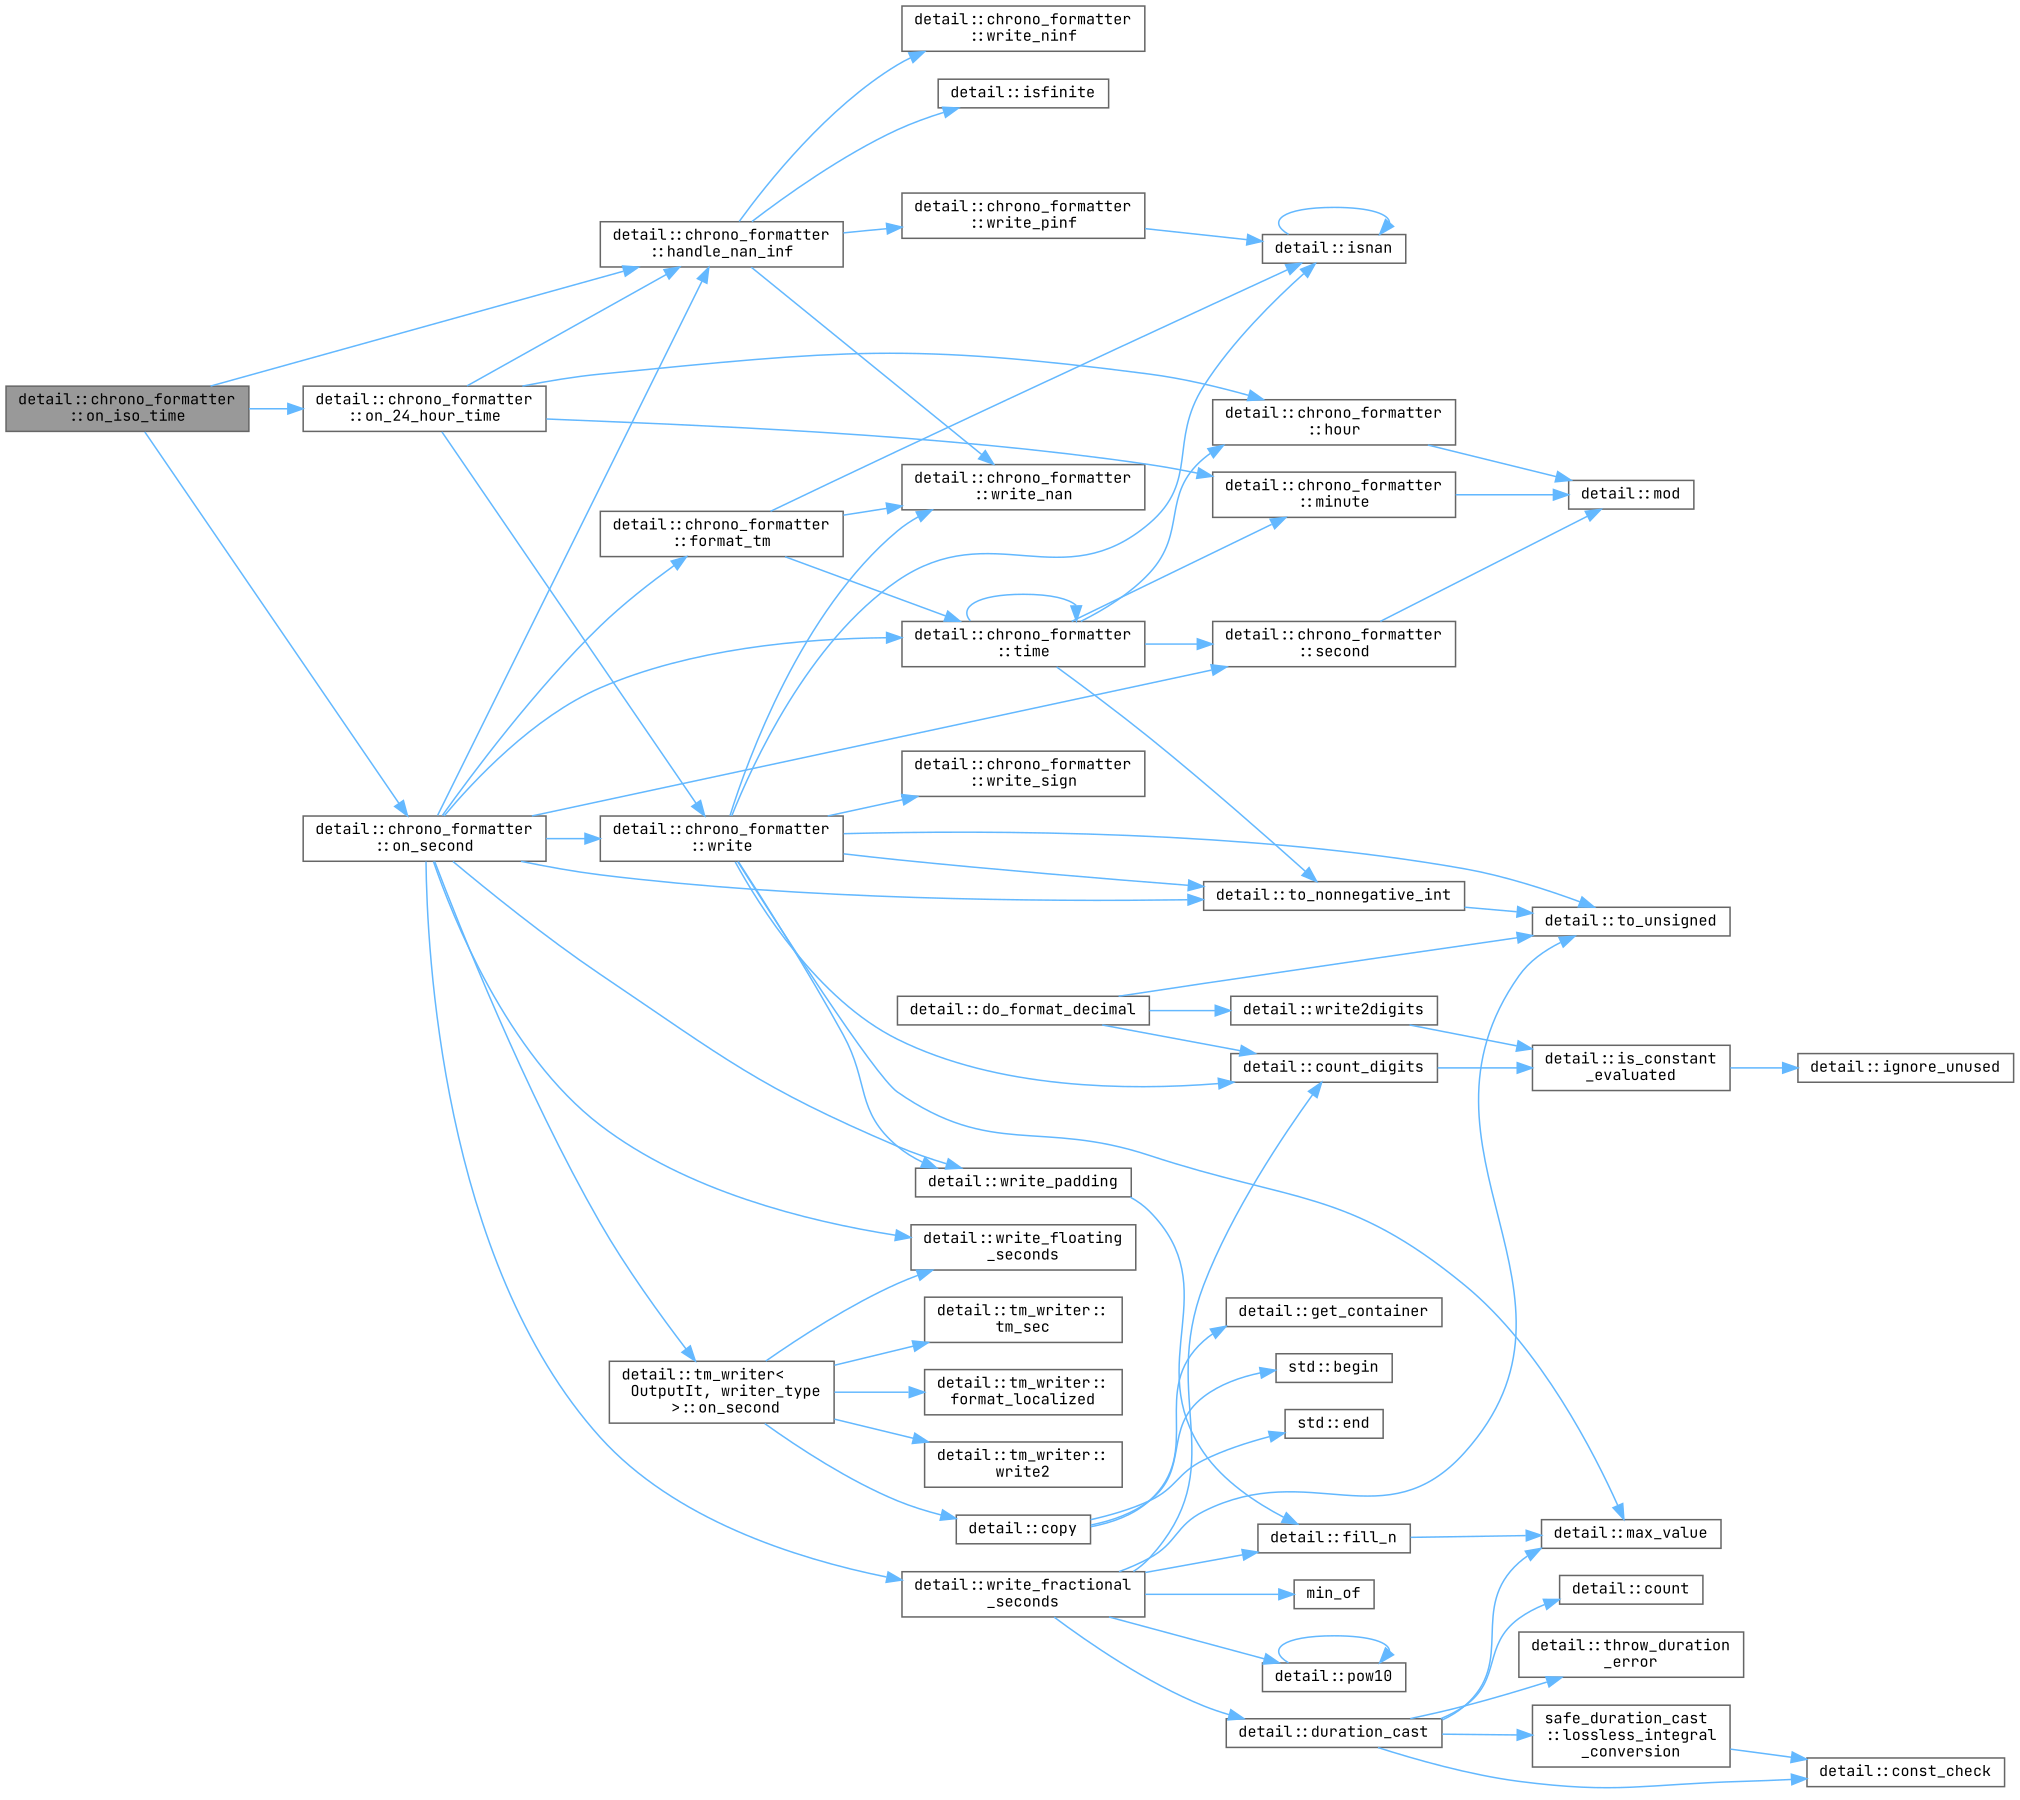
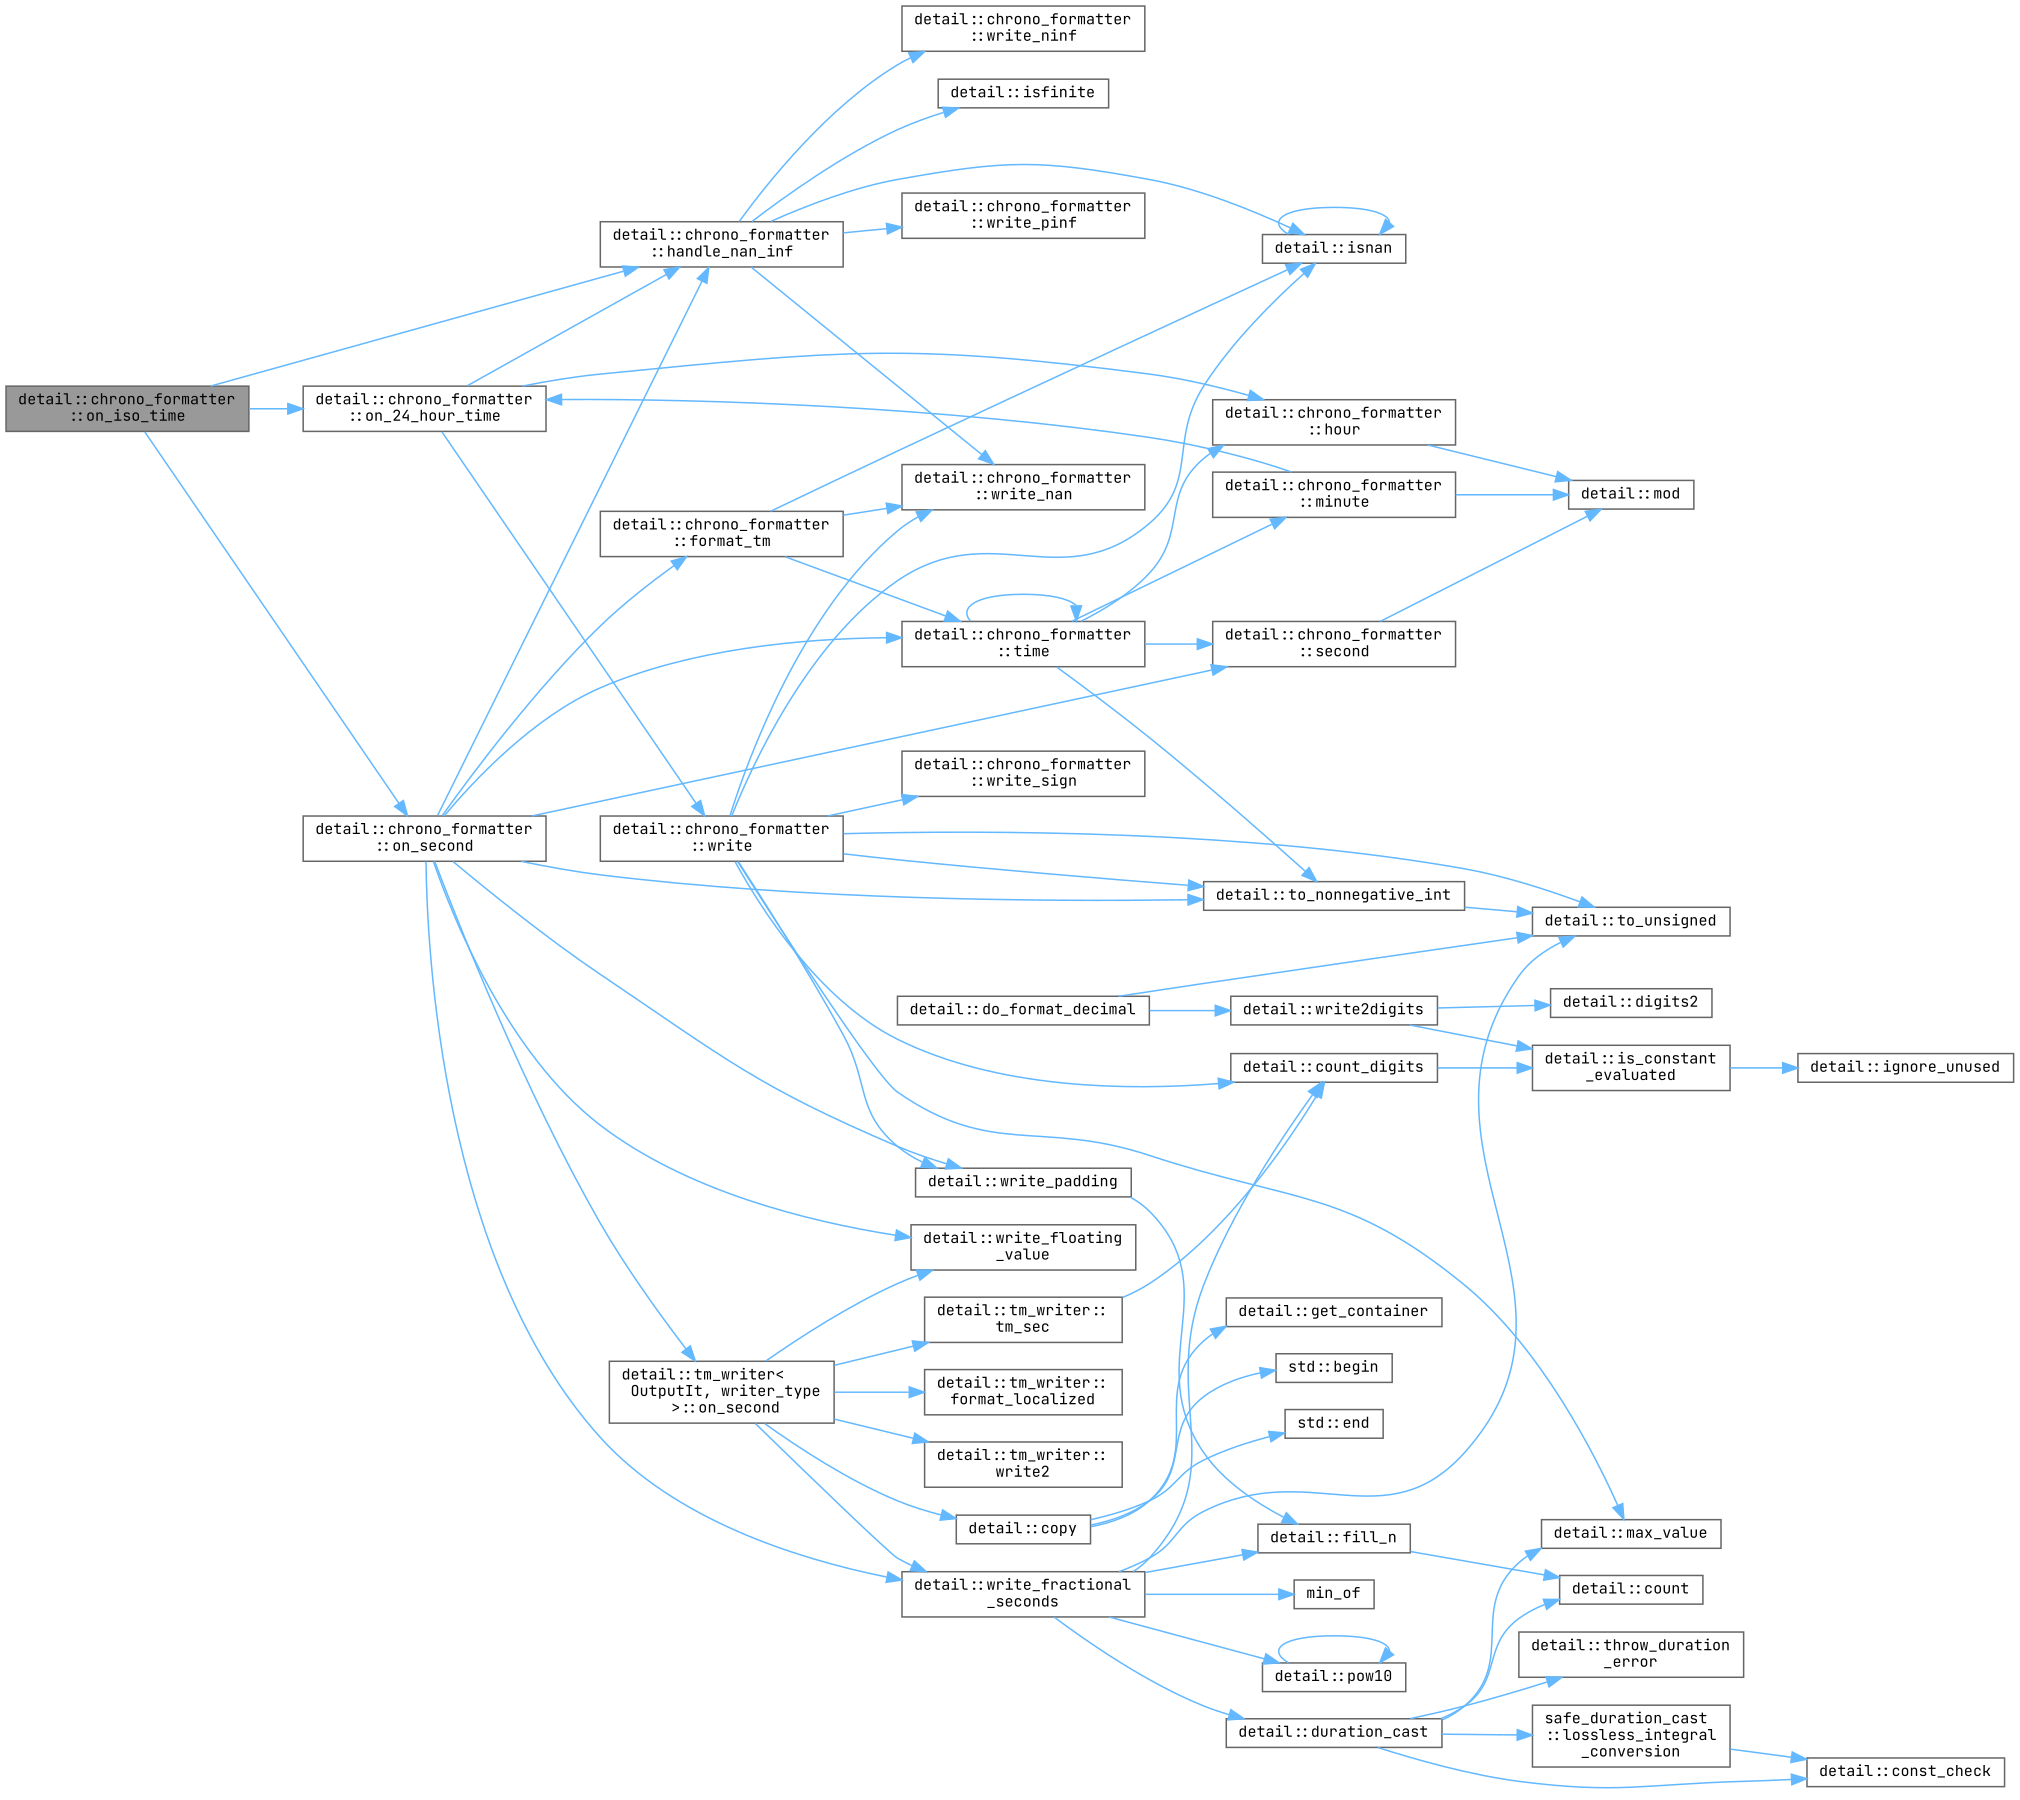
edge "detail::chrono_formatter ::write_pinf" -> "detail::isnan": now "detail::chrono_formatter ::handle_nan_inf" -> "detail::isnan"
edge "detail::chrono_formatter ::on_24_hour_time" -> "detail::chrono_formatter ::minute": reversed
edge "detail::chrono_formatter ::on_second" -> "detail::chrono_formatter ::write": removed
node "detail::digits2": added
edge "detail::do_format_decimal" -> "detail::count_digits": now "detail::tm_writer:: tm_sec" -> "detail::count_digits"
node "detail::write_floating _seconds": label "detail::write_floating _seconds" -> "detail::write_floating _value"
edge "detail::tm_writer< OutputIt, writer_type >::on_second" -> "detail::write_fractional _seconds": added
edge "detail::fill_n" -> "detail::max_value": now "detail::fill_n" -> "detail::count"
